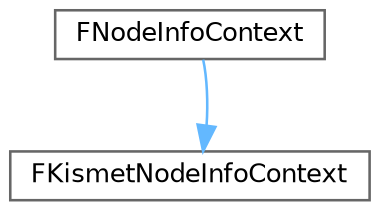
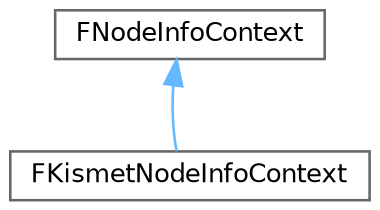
edge "FNodeInfoContext" -> "FKismetNodeInfoContext": reversed
